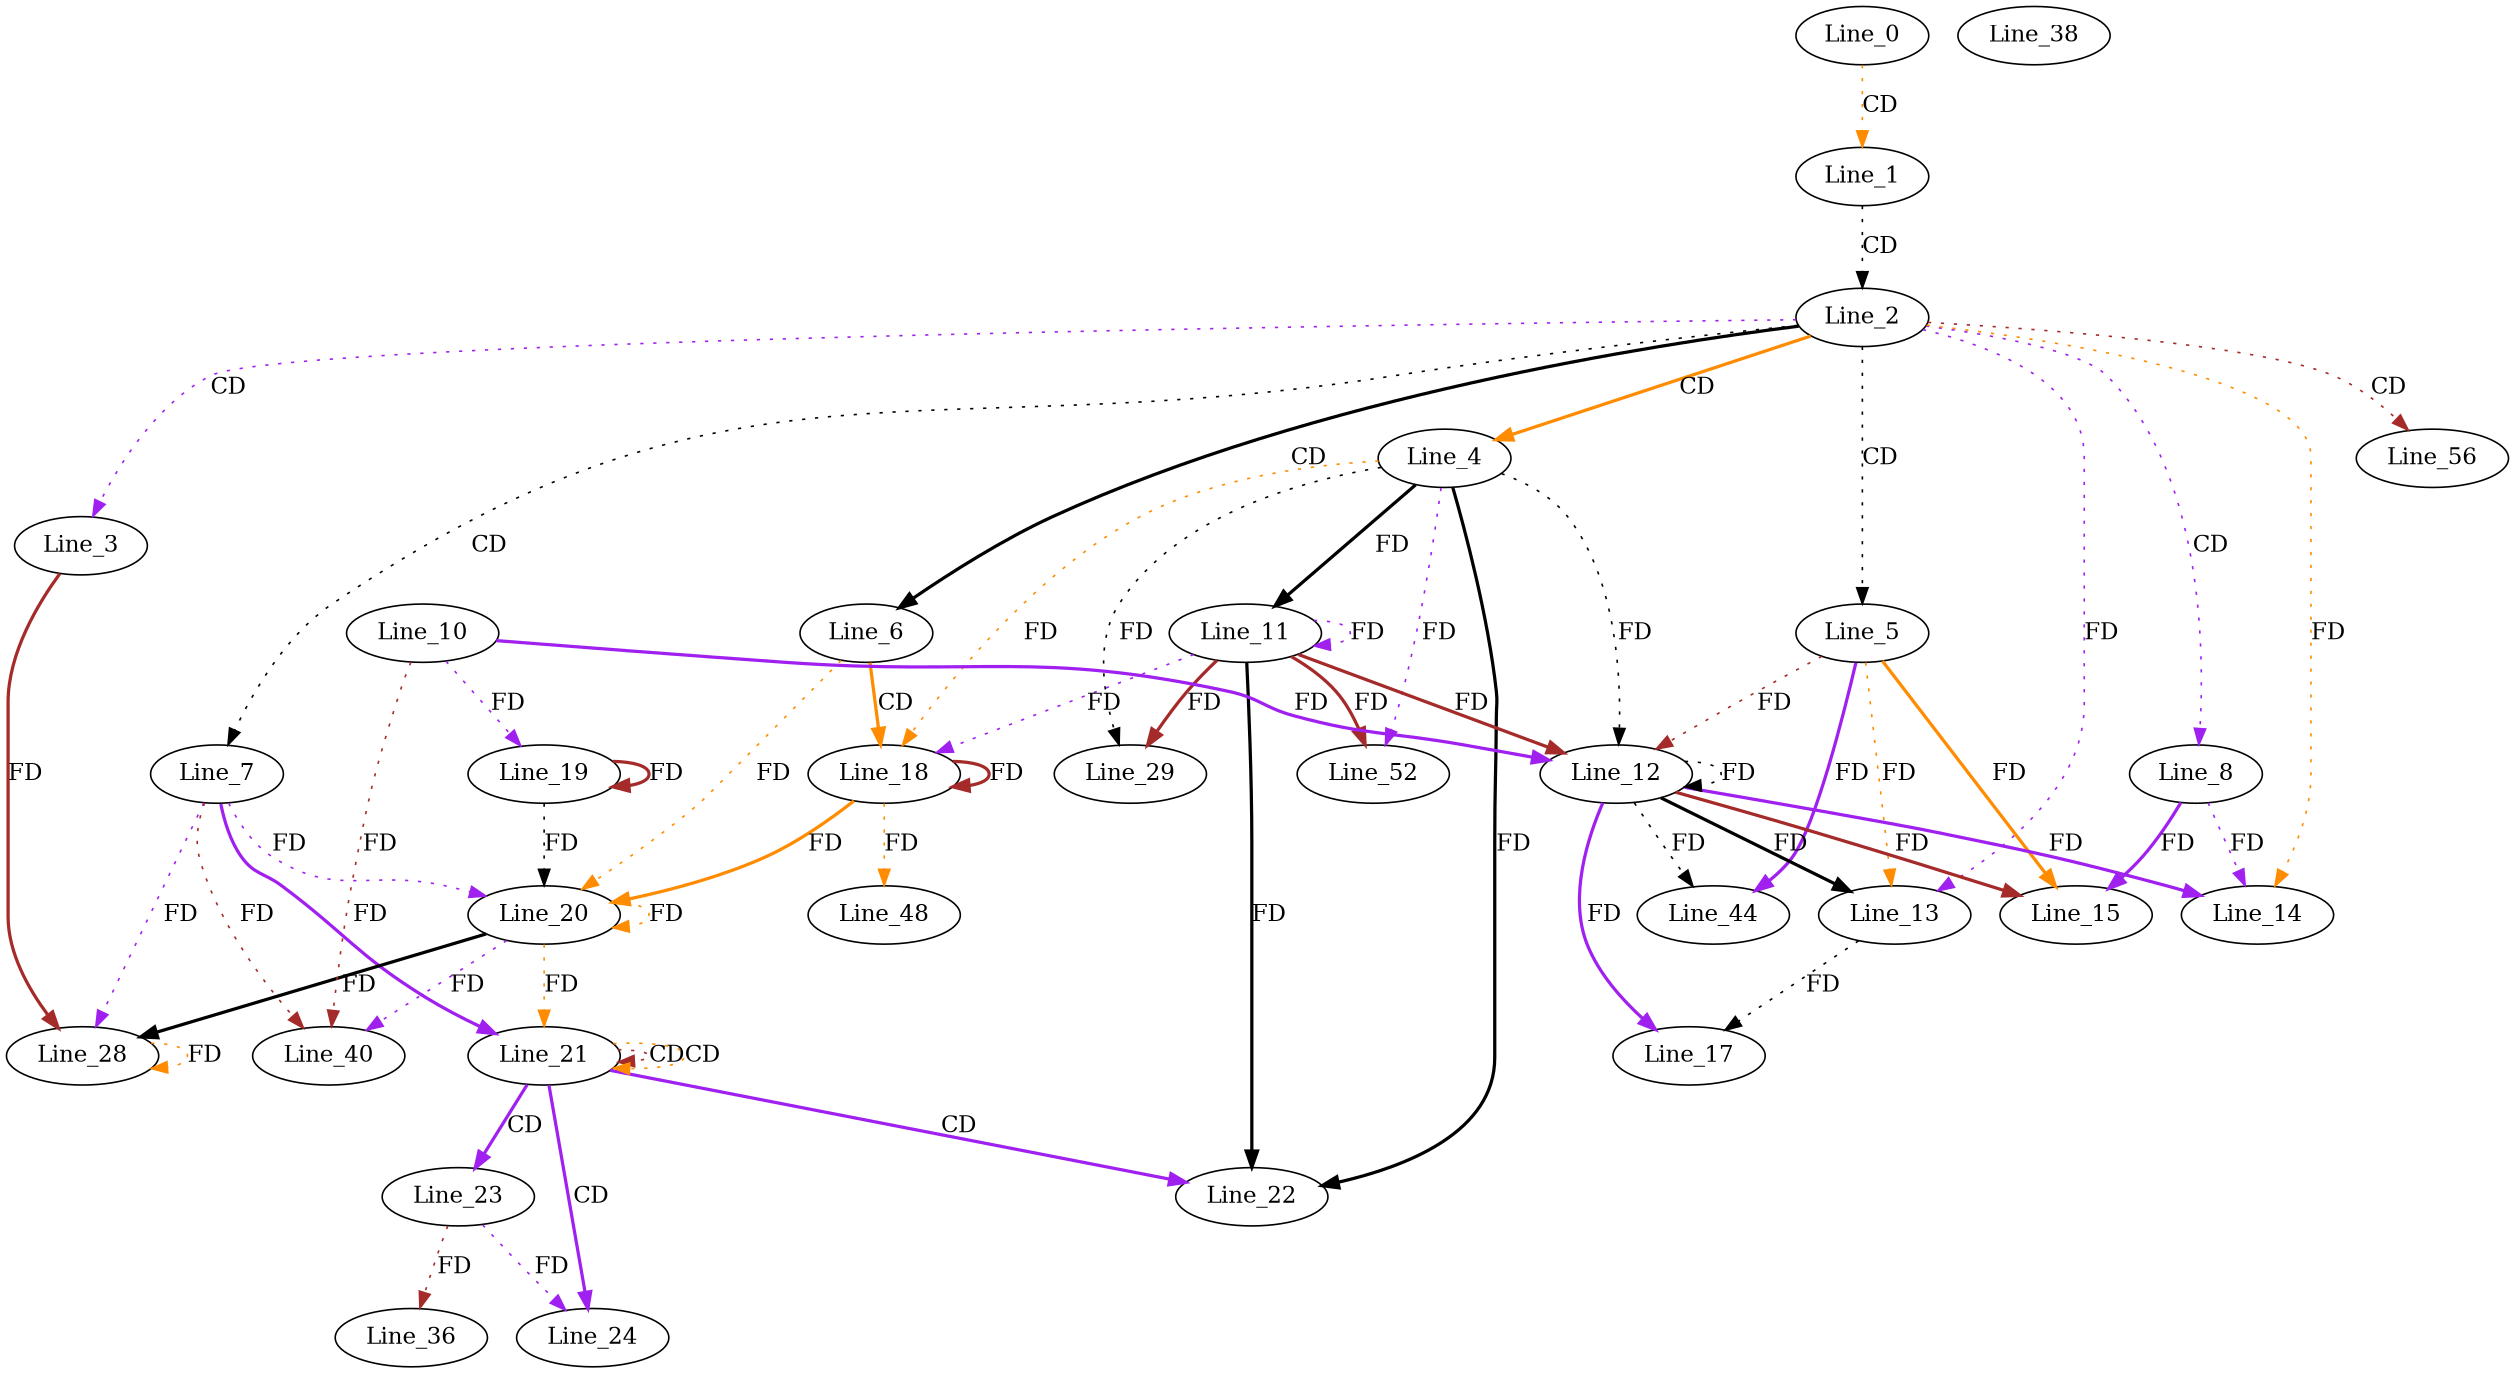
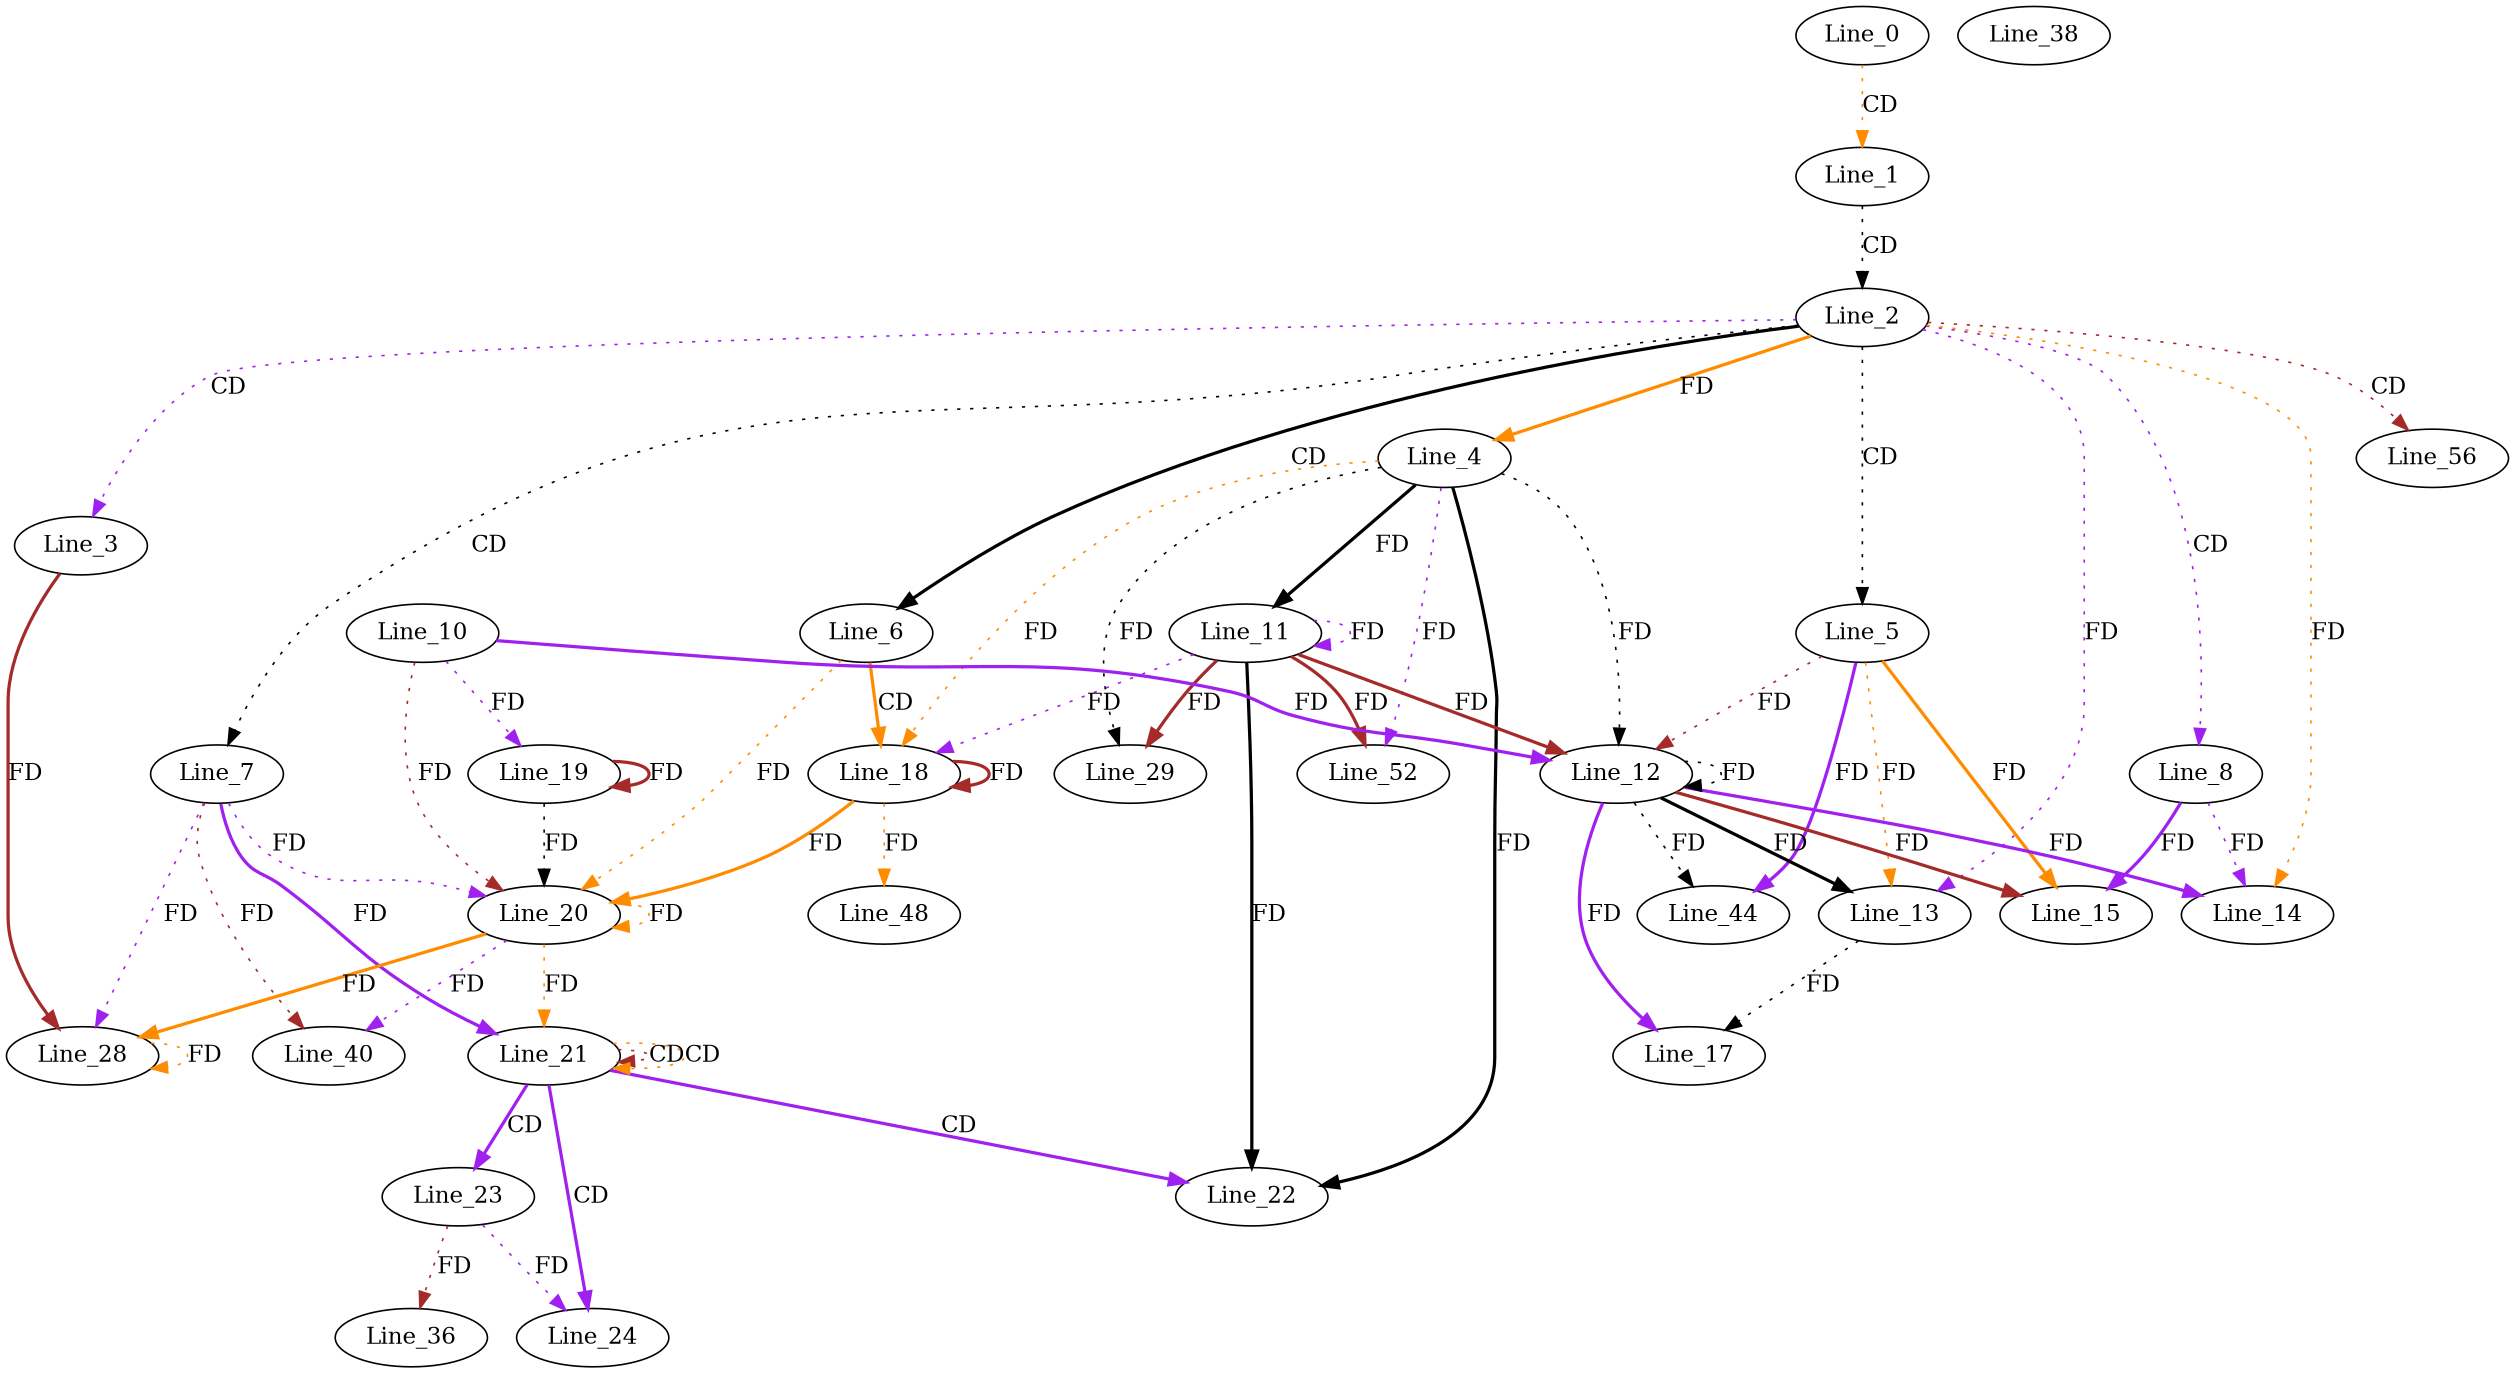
edge "Line_2" -> "Line_4": label "CD" -> "FD"
edge "Line_10" -> "Line_40": now "Line_10" -> "Line_20"
edge "Line_20" -> "Line_28": color black -> darkorange
